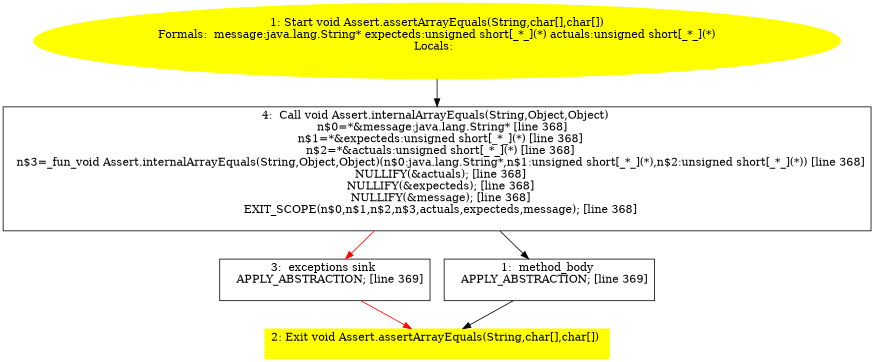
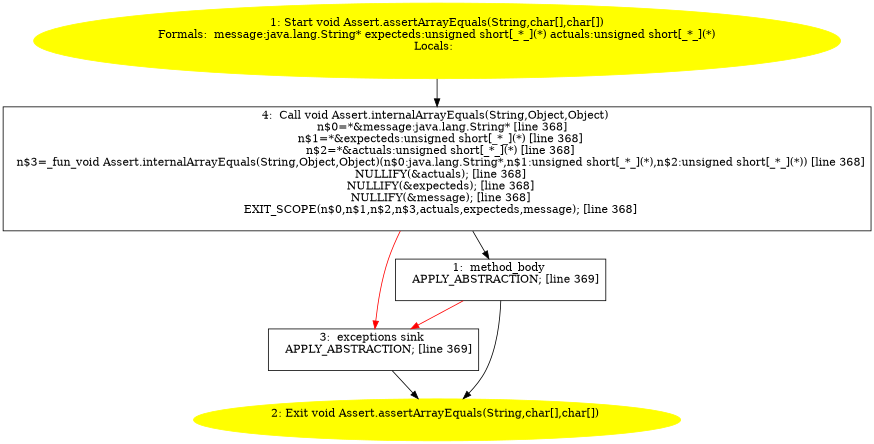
edge "3:  exceptions sink APPLY_ABSTRACTION; [line 369]" -> "2: Exit void Assert.assertArrayEquals(String,char[],char[])": color red -> black
edge "1:  method_body APPLY_ABSTRACTION; [line 369]" -> "3:  exceptions sink APPLY_ABSTRACTION; [line 369]": added
node "2: Exit void Assert.assertArrayEquals(String,char[],char[])": shape box -> ellipse
